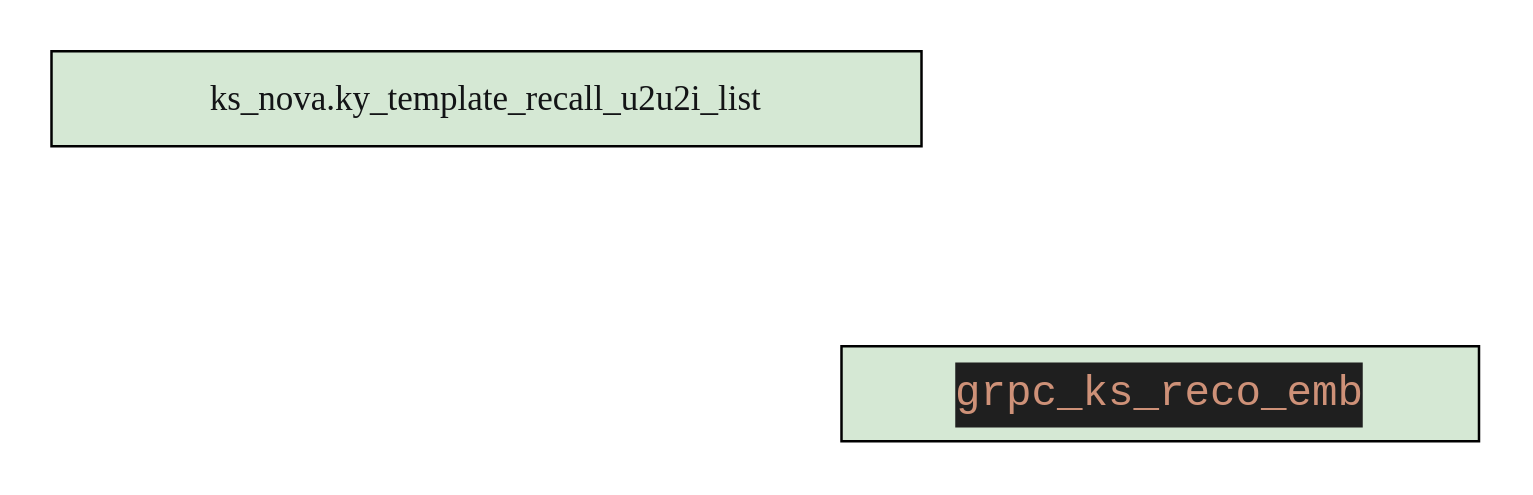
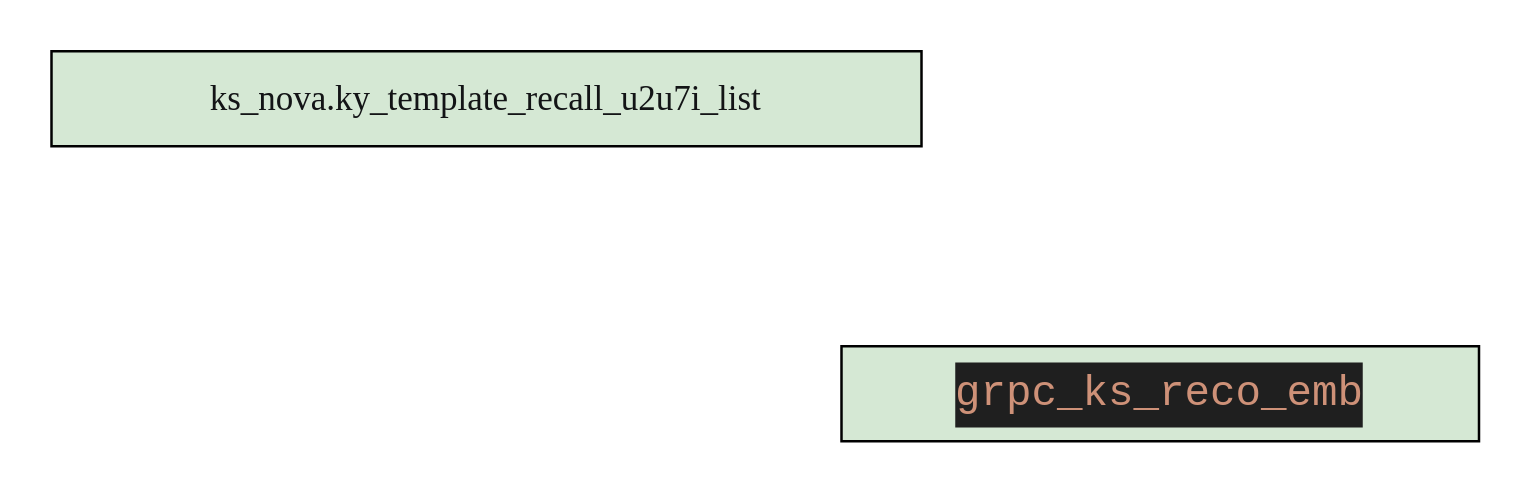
node "ks_nova.ky_template_recall_u2u2i_list": label "ks_nova.ky_template_recall_u2u2i_list" -> "ks_nova.ky_template_recall_u2u7i_list"
